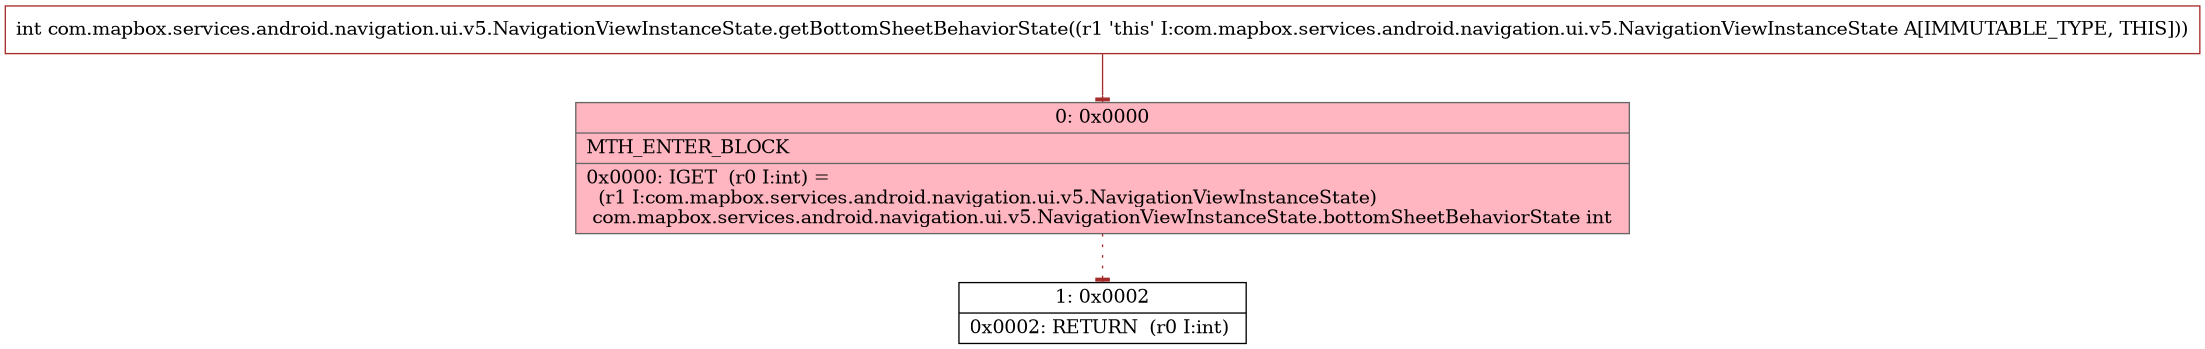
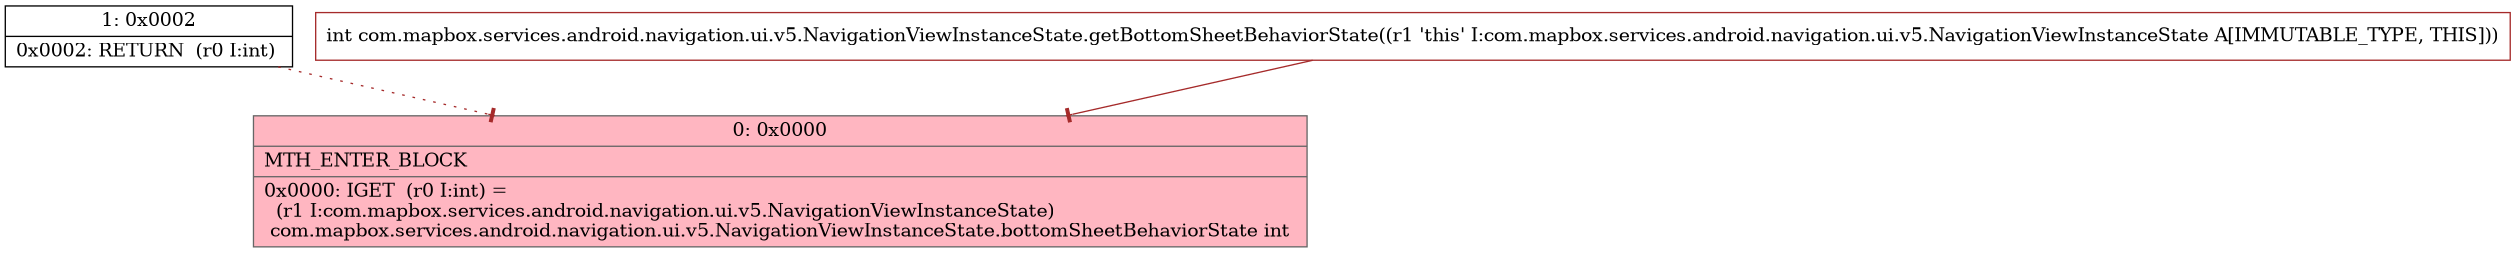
edge "0: 0x0000" -> "1: 0x0002": reversed
